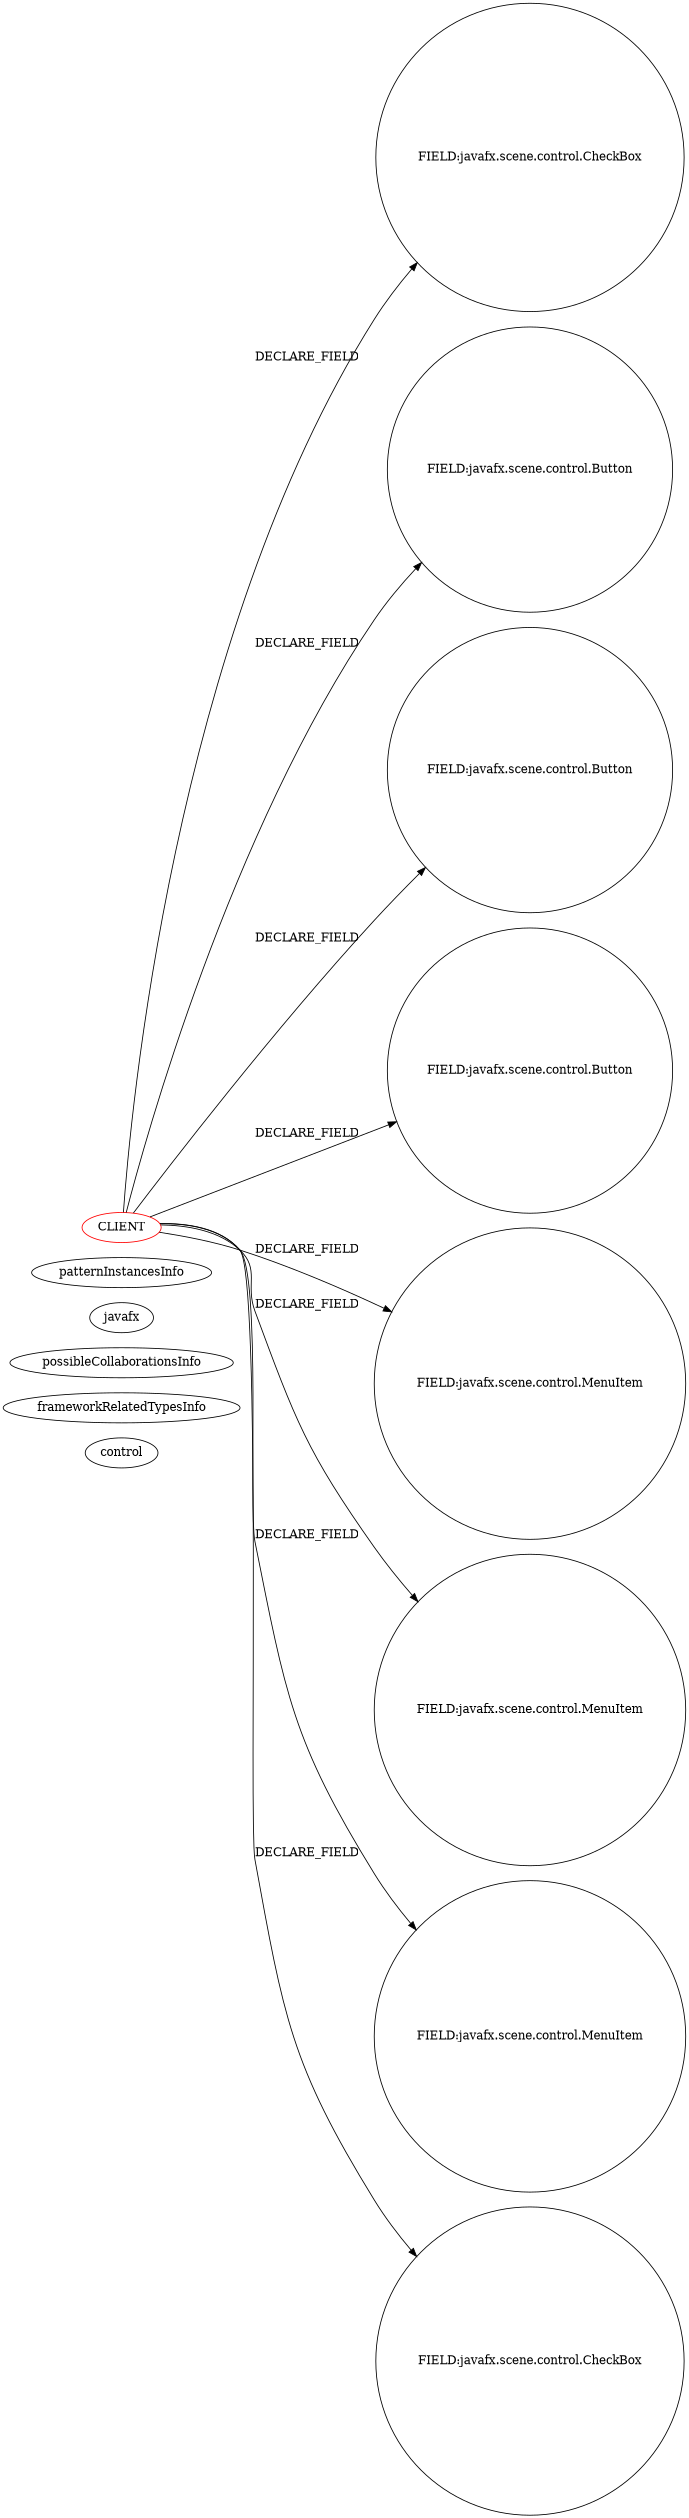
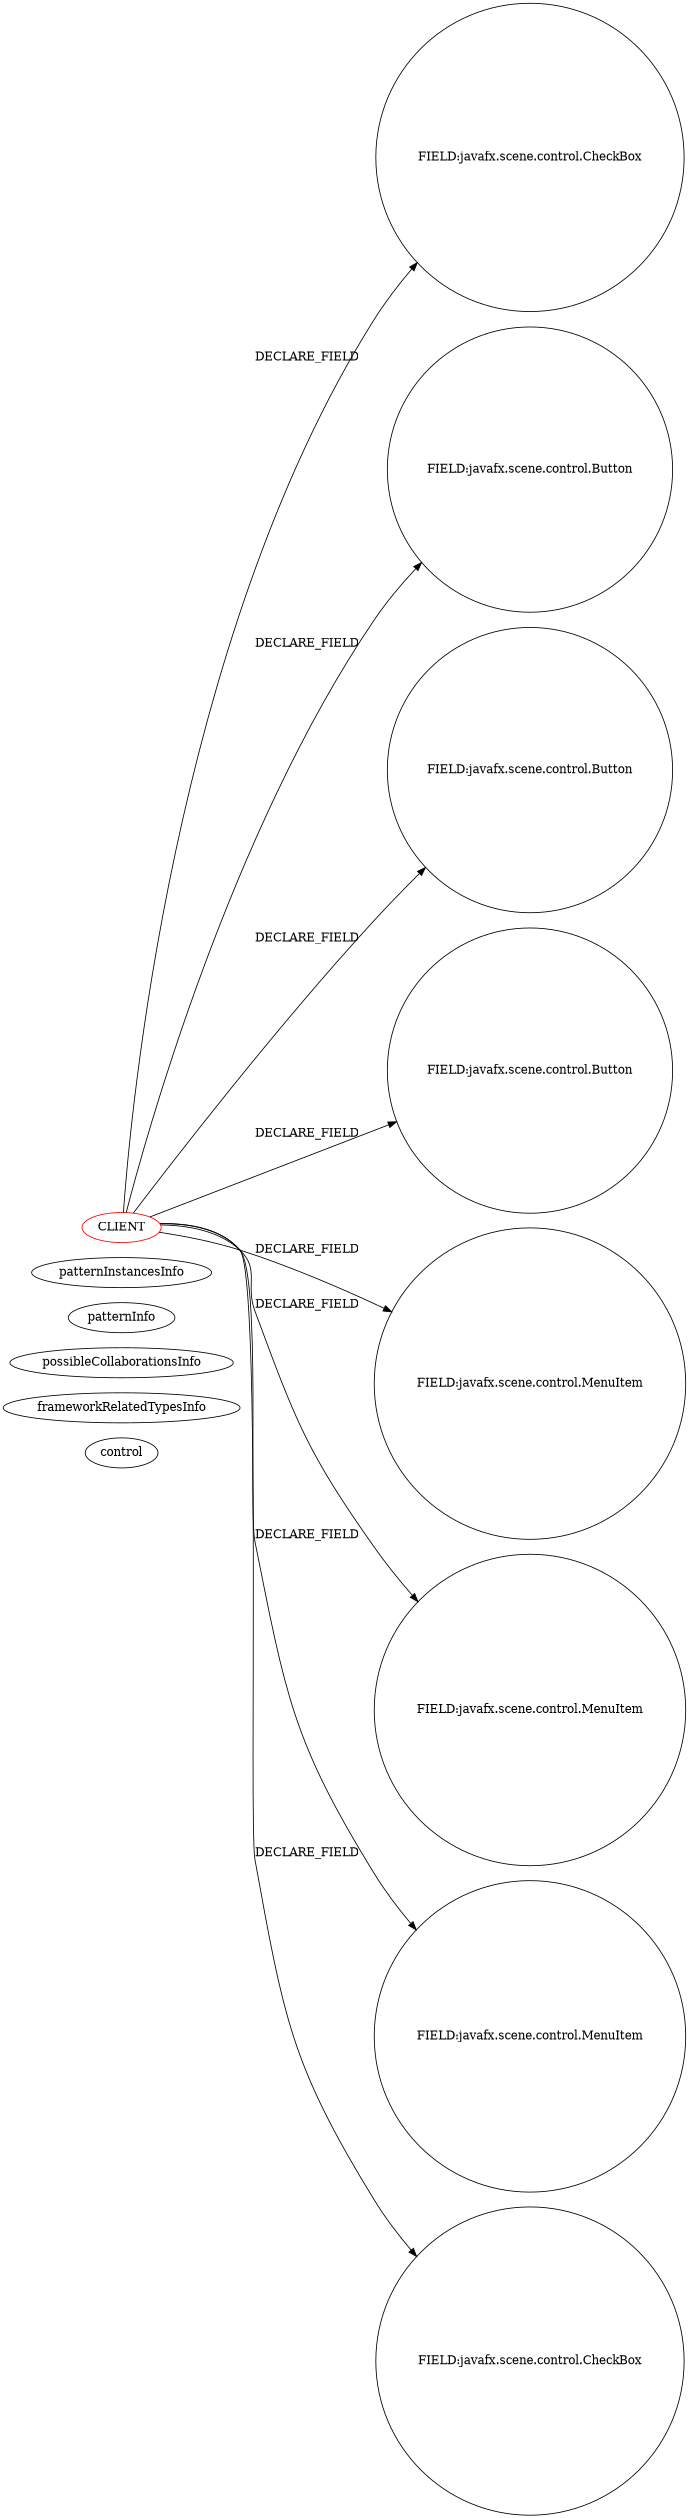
node "javafx": label "javafx" -> "patternInfo"
